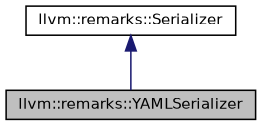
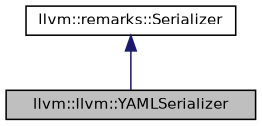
node "llvm::remarks::YAMLSerializer": label "llvm::remarks::YAMLSerializer" -> "llvm::llvm::YAMLSerializer"
